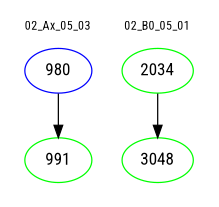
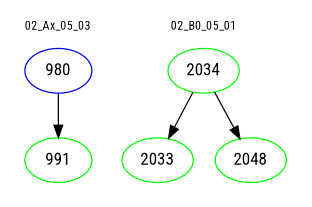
node "2033": added
node "3048": label "3048" -> "2048"
